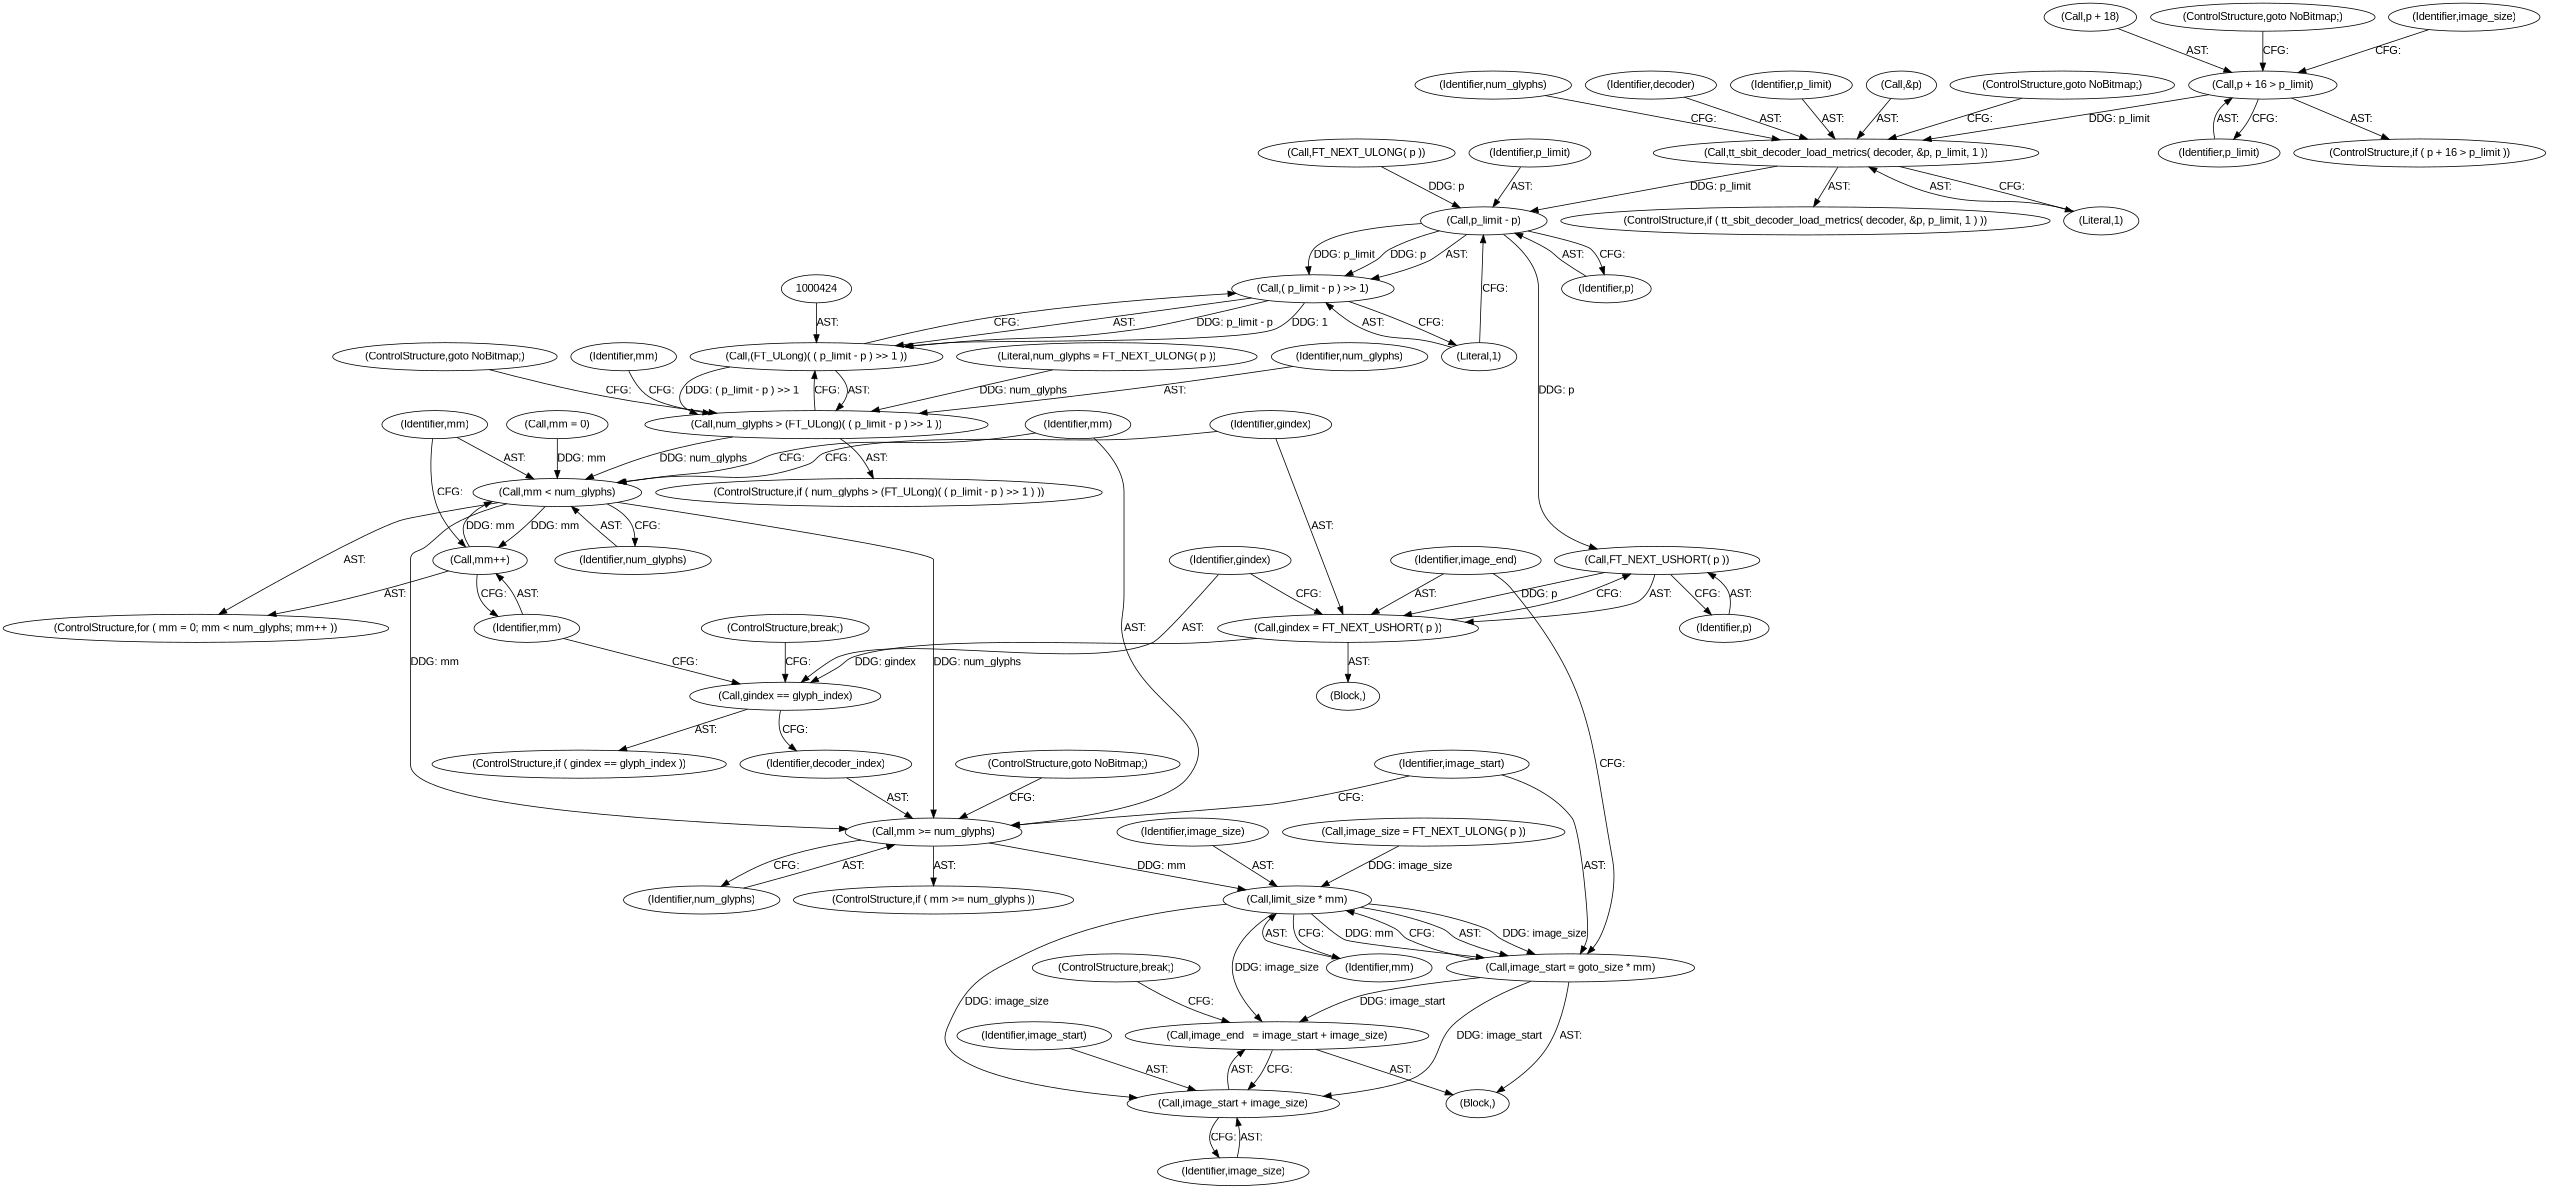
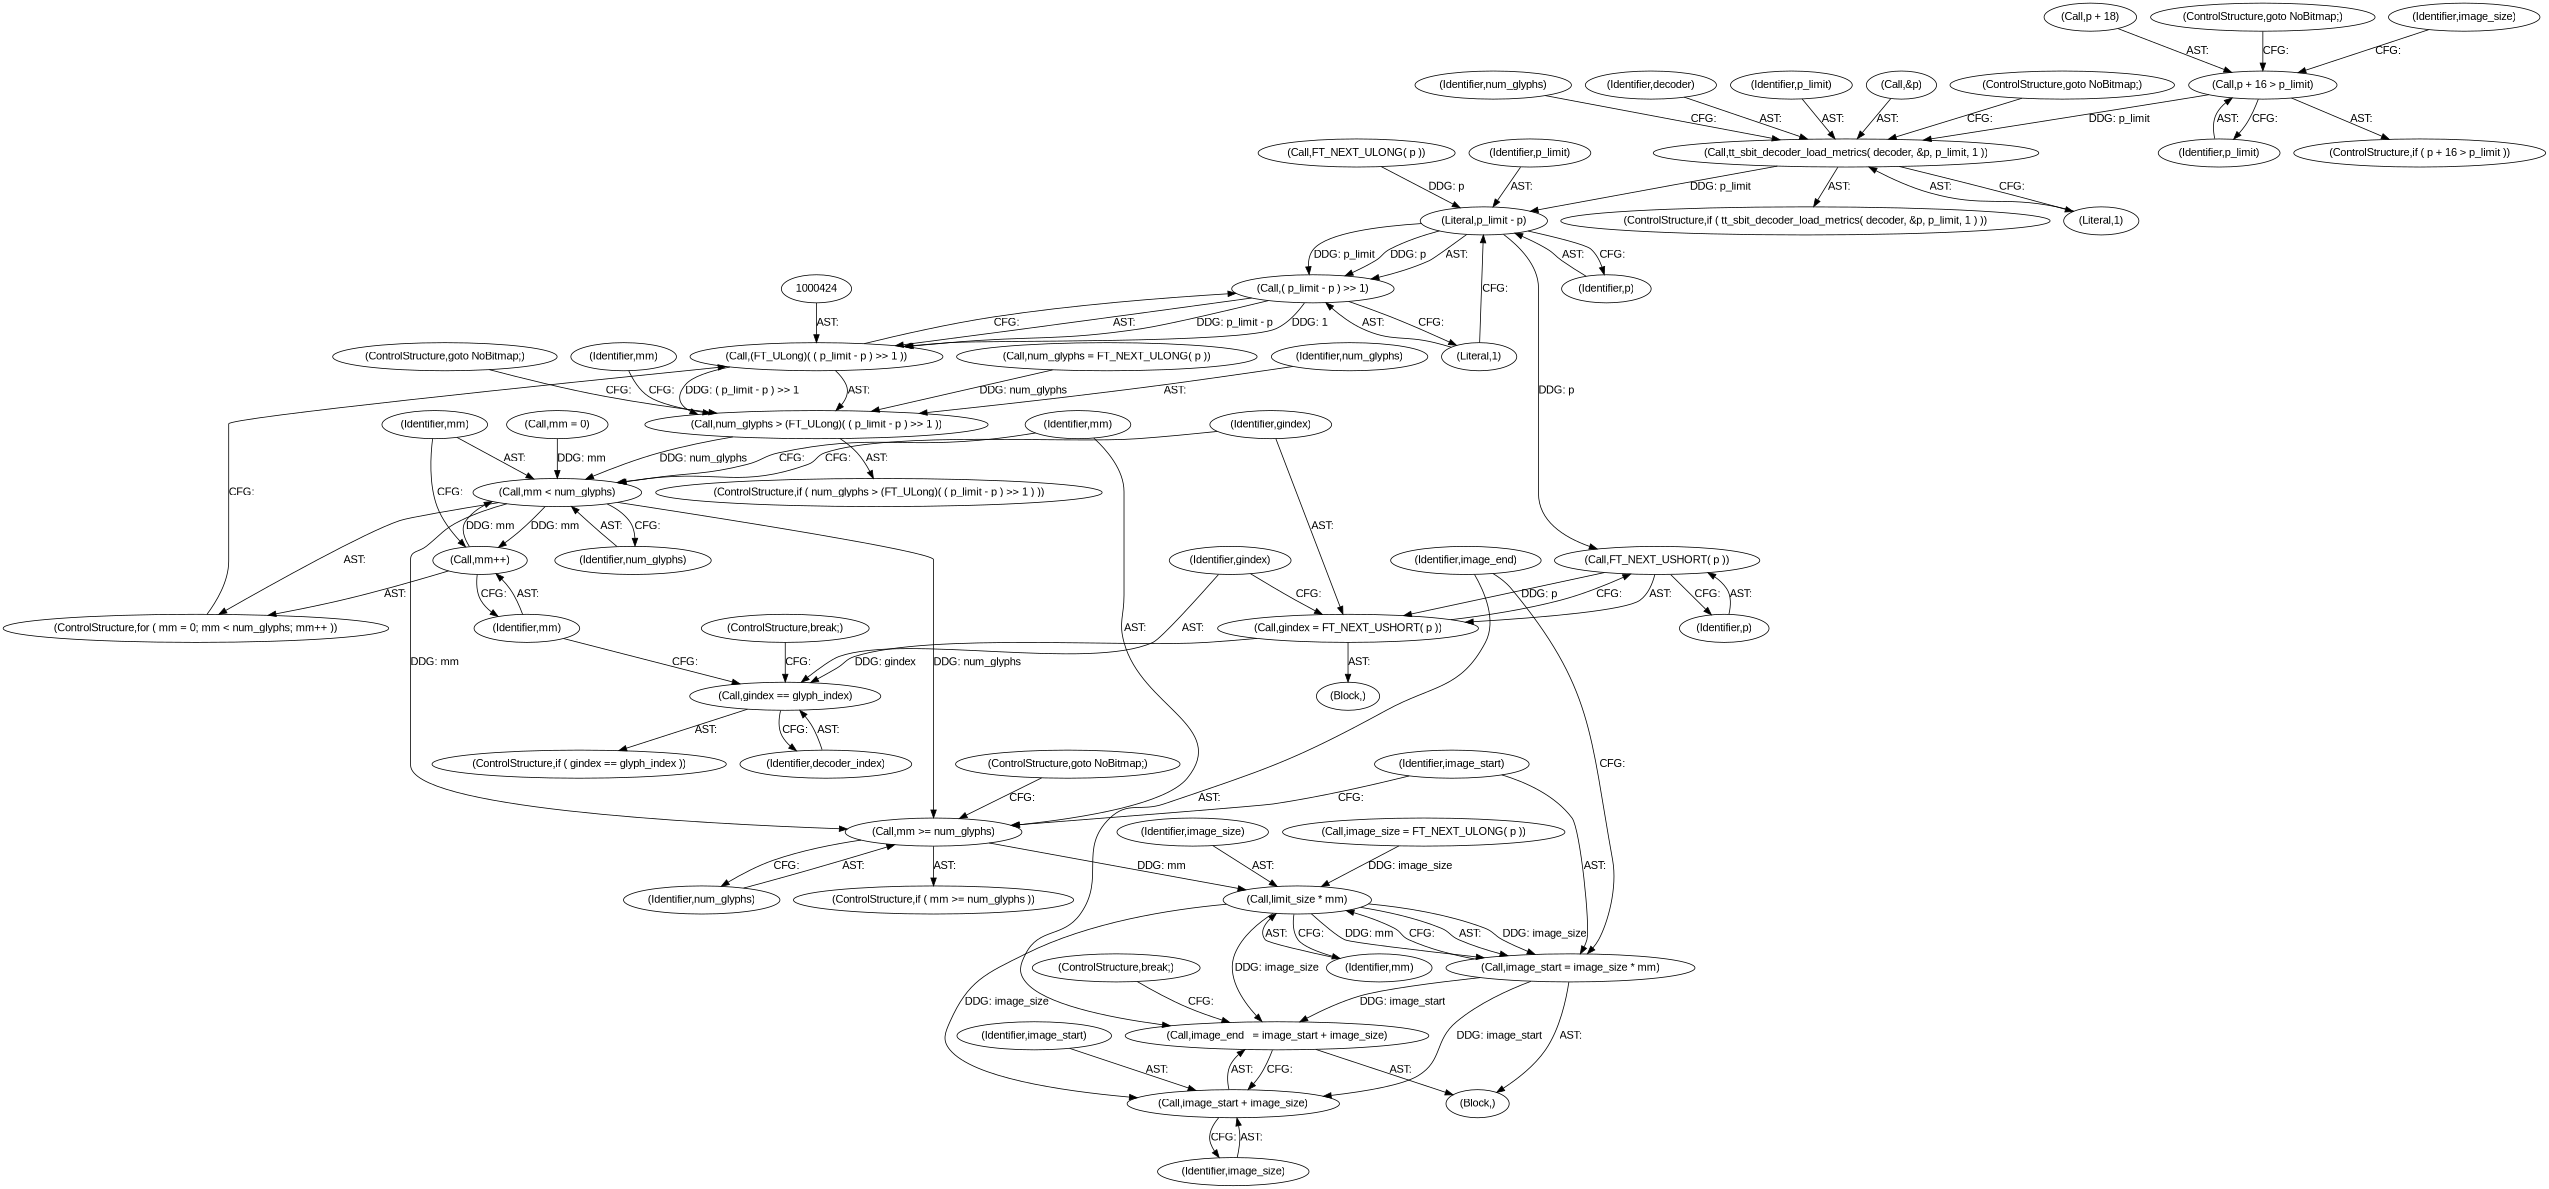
node "(Call,p_limit - p)": label "(Call,p_limit - p)" -> "(Literal,p_limit - p)"
node "(Literal,num_glyphs = FT_NEXT_ULONG( p ))": label "(Literal,num_glyphs = FT_NEXT_ULONG( p ))" -> "(Call,num_glyphs = FT_NEXT_ULONG( p ))"
edge "(Call,num_glyphs > (FT_ULong)( ( p_limit - p ) >> 1 ))" -> "(Call,(FT_ULong)( ( p_limit - p ) >> 1 ))": now "(ControlStructure,for ( mm = 0; mm < num_glyphs; mm++ ))" -> "(Call,(FT_ULong)( ( p_limit - p ) >> 1 ))"
edge "(Identifier,image_end)" -> "(Call,gindex = FT_NEXT_USHORT( p ))": now "(Identifier,image_end)" -> "(Call,image_end   = image_start + image_size)"
edge "(Identifier,decoder_index)" -> "(Call,mm >= num_glyphs)": now "(Identifier,decoder_index)" -> "(Call,gindex == glyph_index)"
node "(Call,image_start = goto_size * mm)": label "(Call,image_start = goto_size * mm)" -> "(Call,image_start = image_size * mm)"
